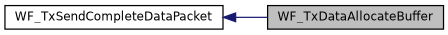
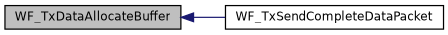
edge "WF_TxDataAllocateBuffer" -> "WF_TxSendCompleteDataPacket": reversed
